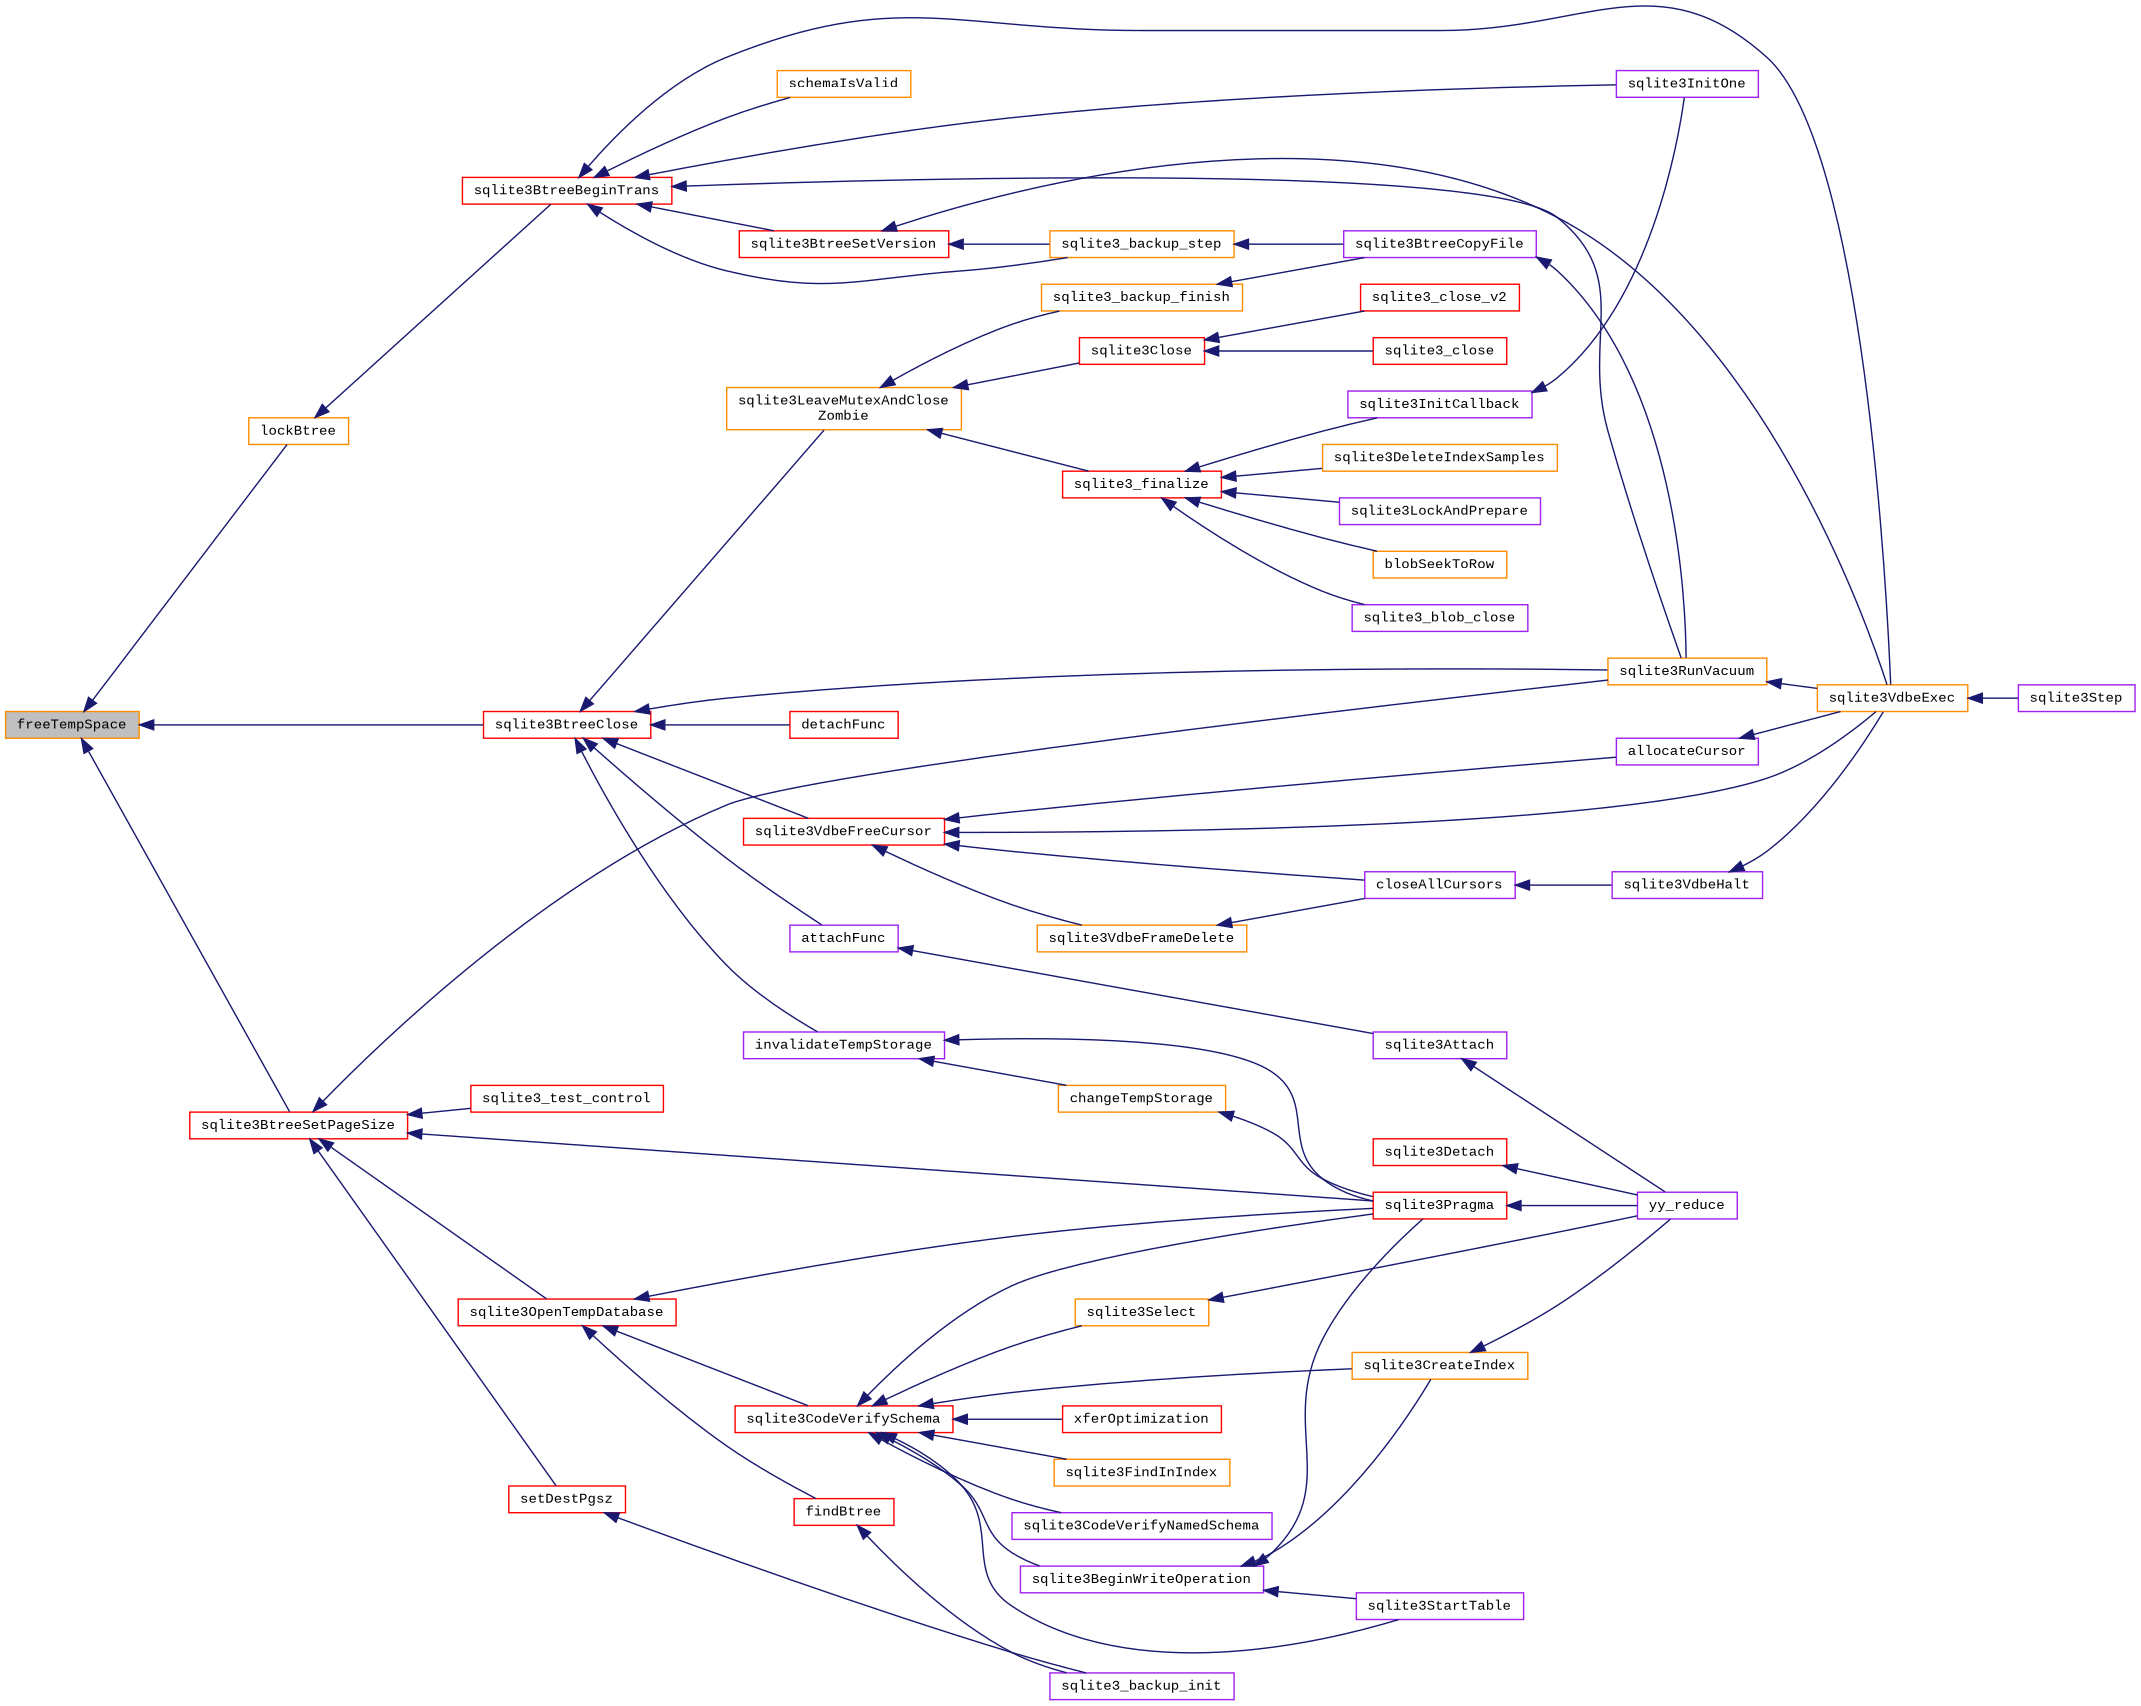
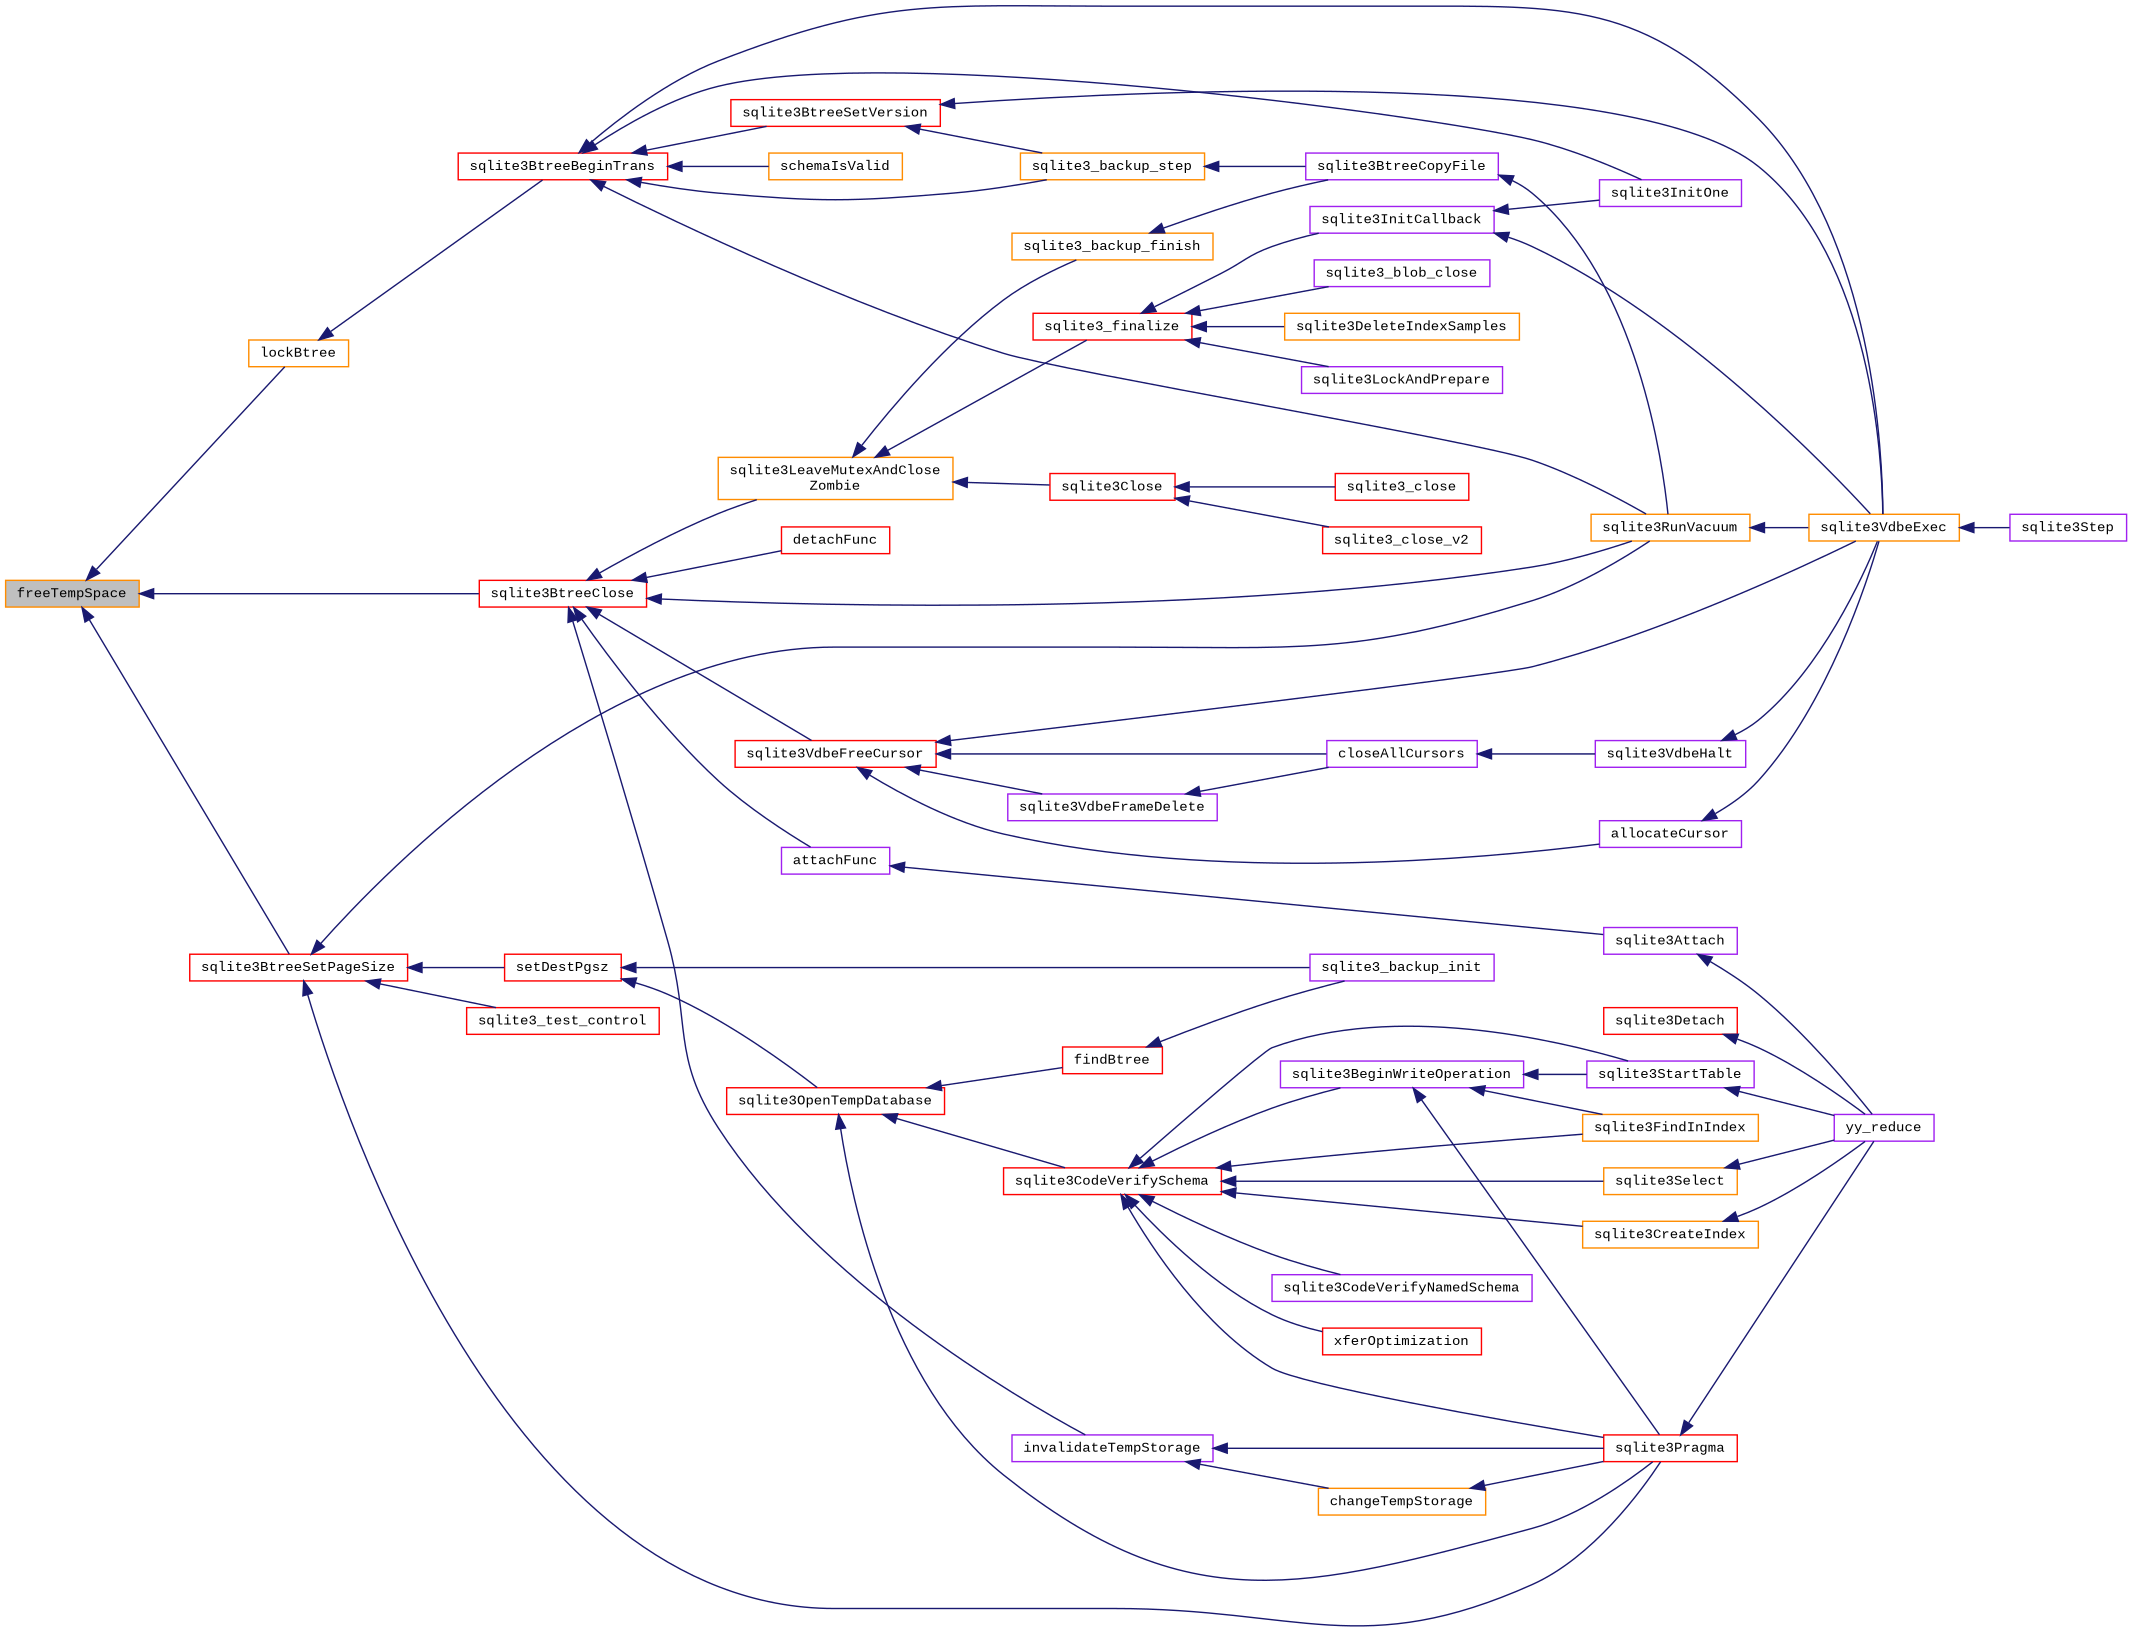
edge "sqlite3VdbeExec" -> "sqlite3InitCallback": added
node "blobSeekToRow": removed
node "sqlite3VdbeFrameDelete": color darkorange -> purple
edge "yy_reduce" -> "sqlite3StartTable": added
edge "sqlite3OpenTempDatabase" -> "sqlite3BtreeSetPageSize": now "sqlite3OpenTempDatabase" -> "setDestPgsz"
edge "sqlite3CreateIndex" -> "sqlite3BeginWriteOperation": now "sqlite3FindInIndex" -> "sqlite3BeginWriteOperation"
